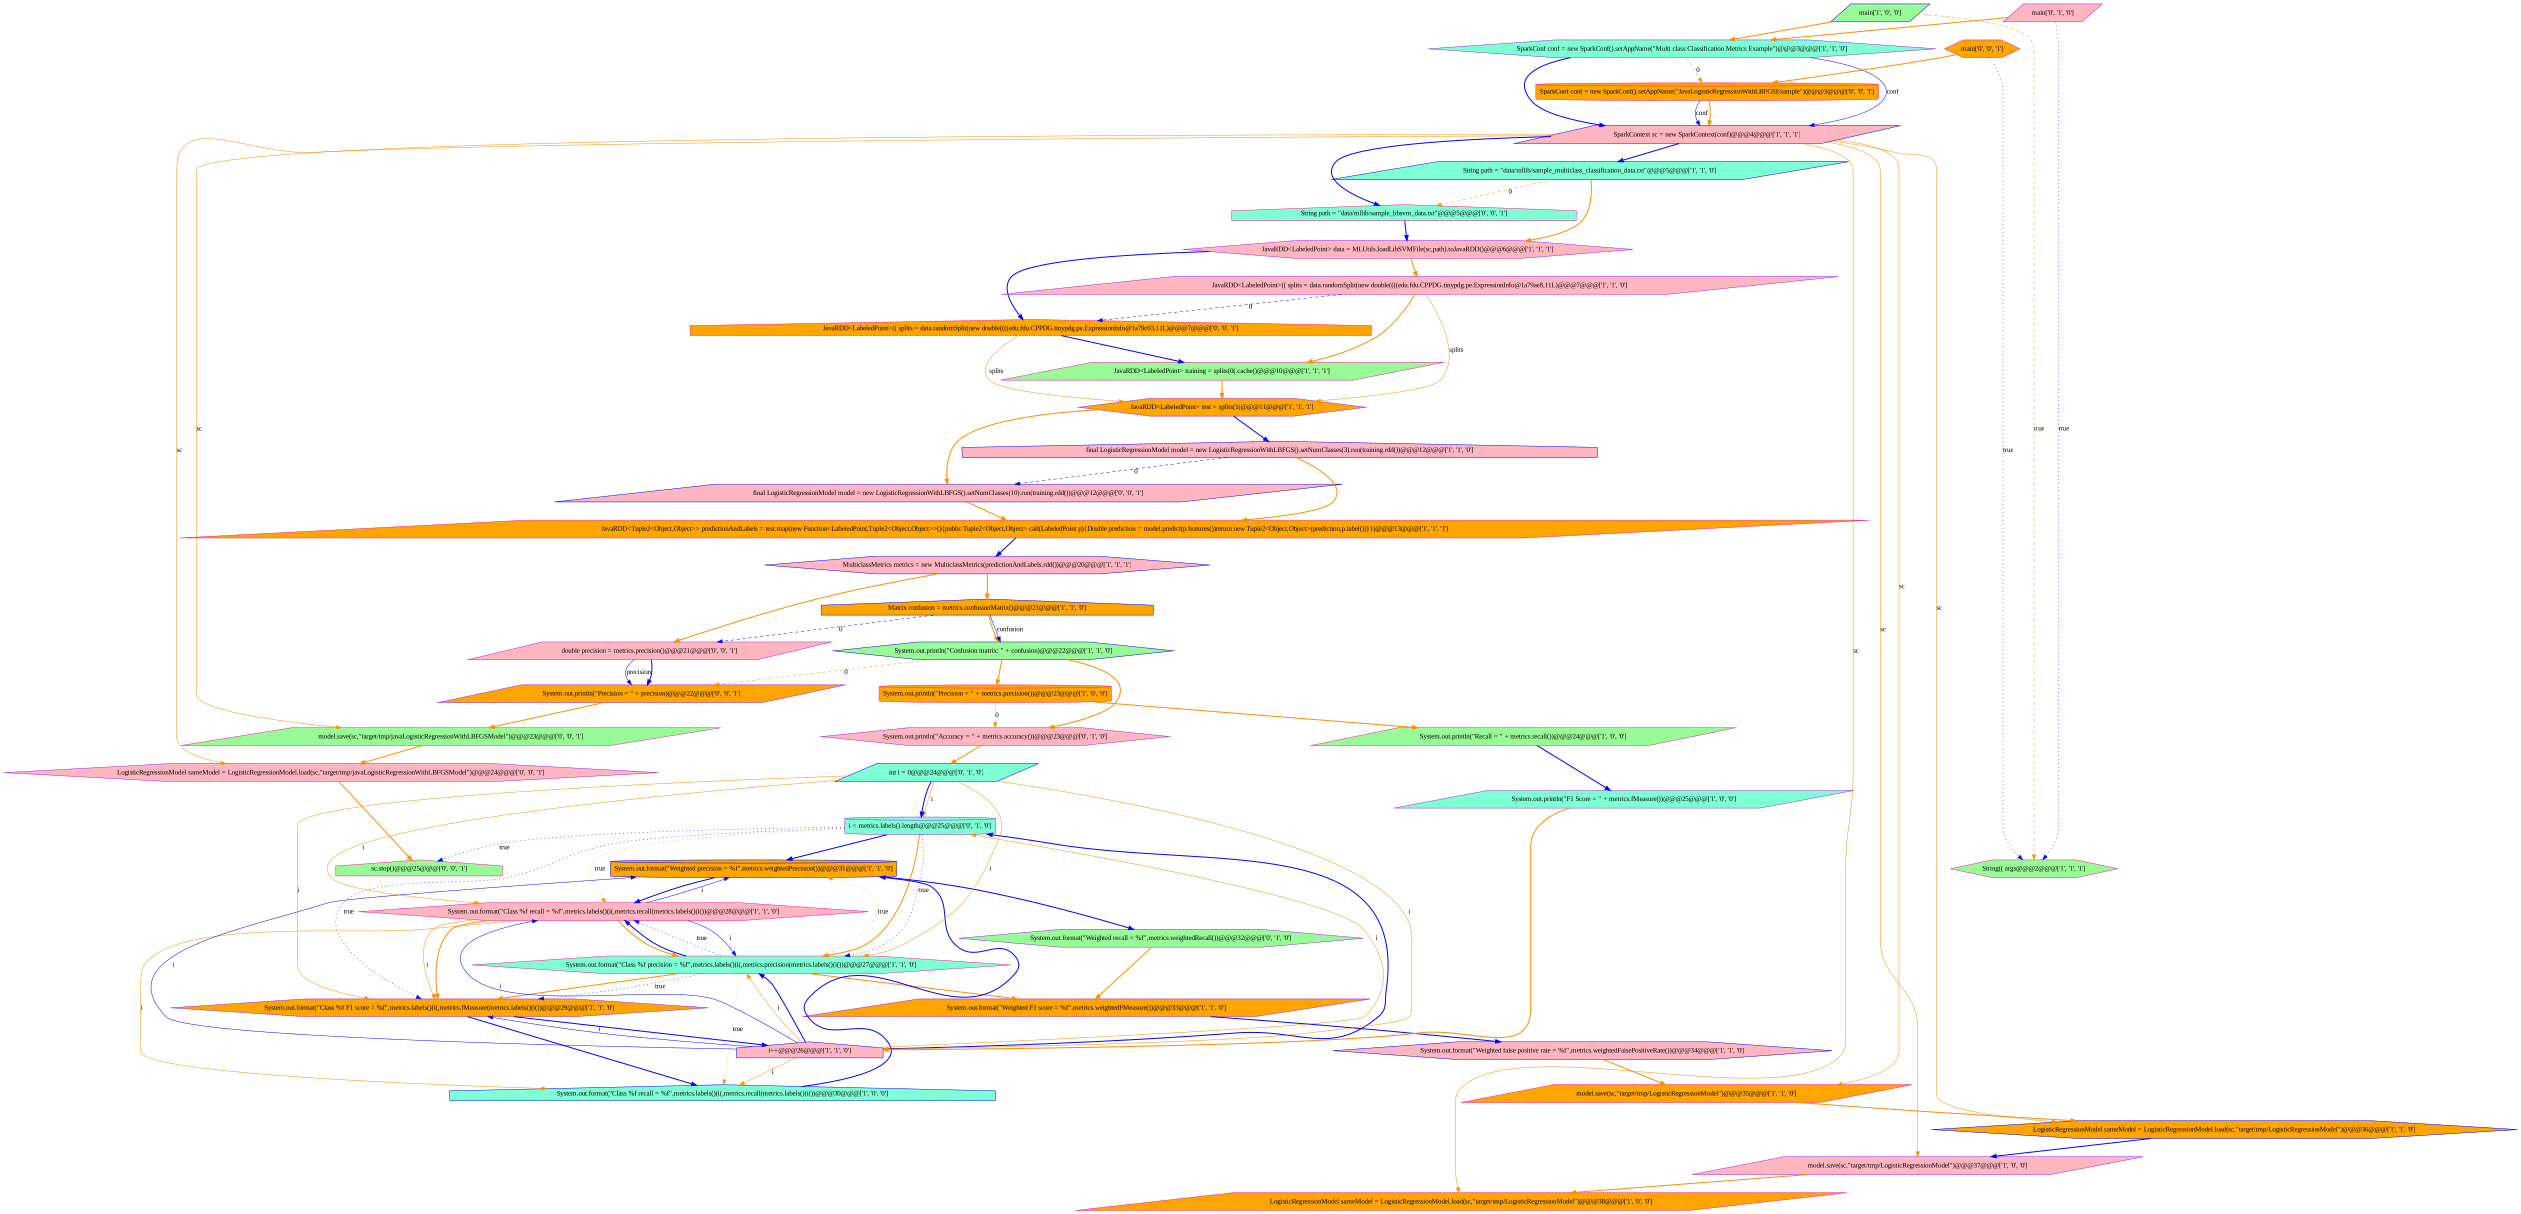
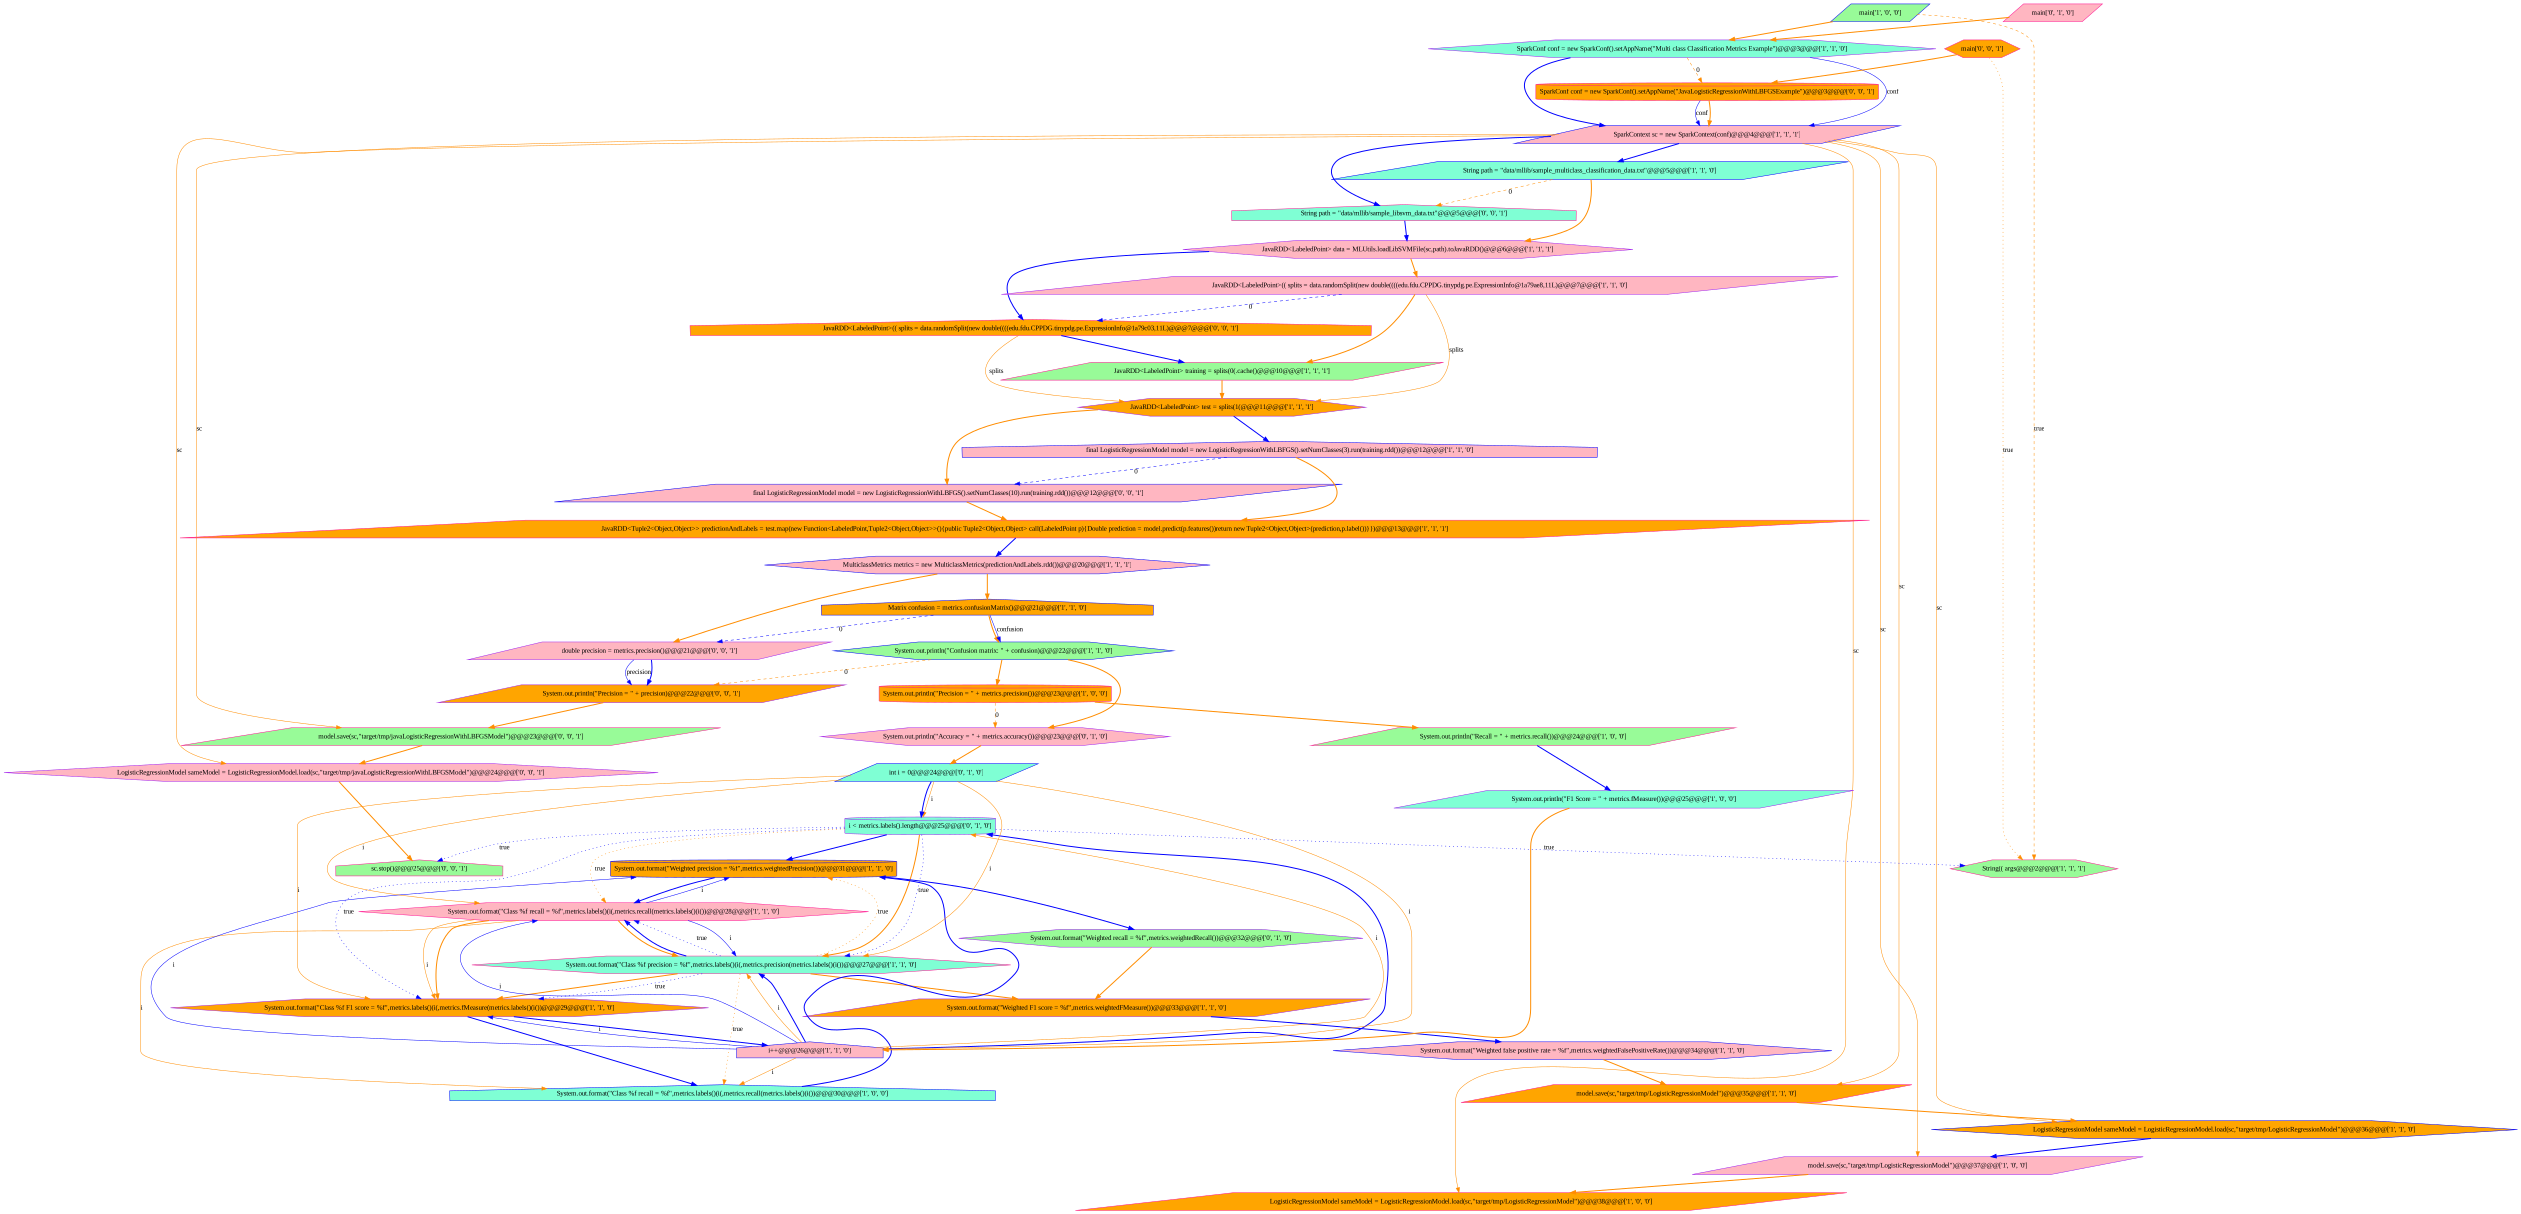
node "main['0', '1', '0']": color purple -> deeppink
edge "main['0', '1', '0']" -> "String(( args@@@2@@@['1', '1', '1']": now "i < metrics.labels().length@@@25@@@['0', '1', '0']" -> "String(( args@@@2@@@['1', '1', '1']"
edge "main['0', '0', '1']" -> "String(( args@@@2@@@['1', '1', '1']": color blue -> darkorange
